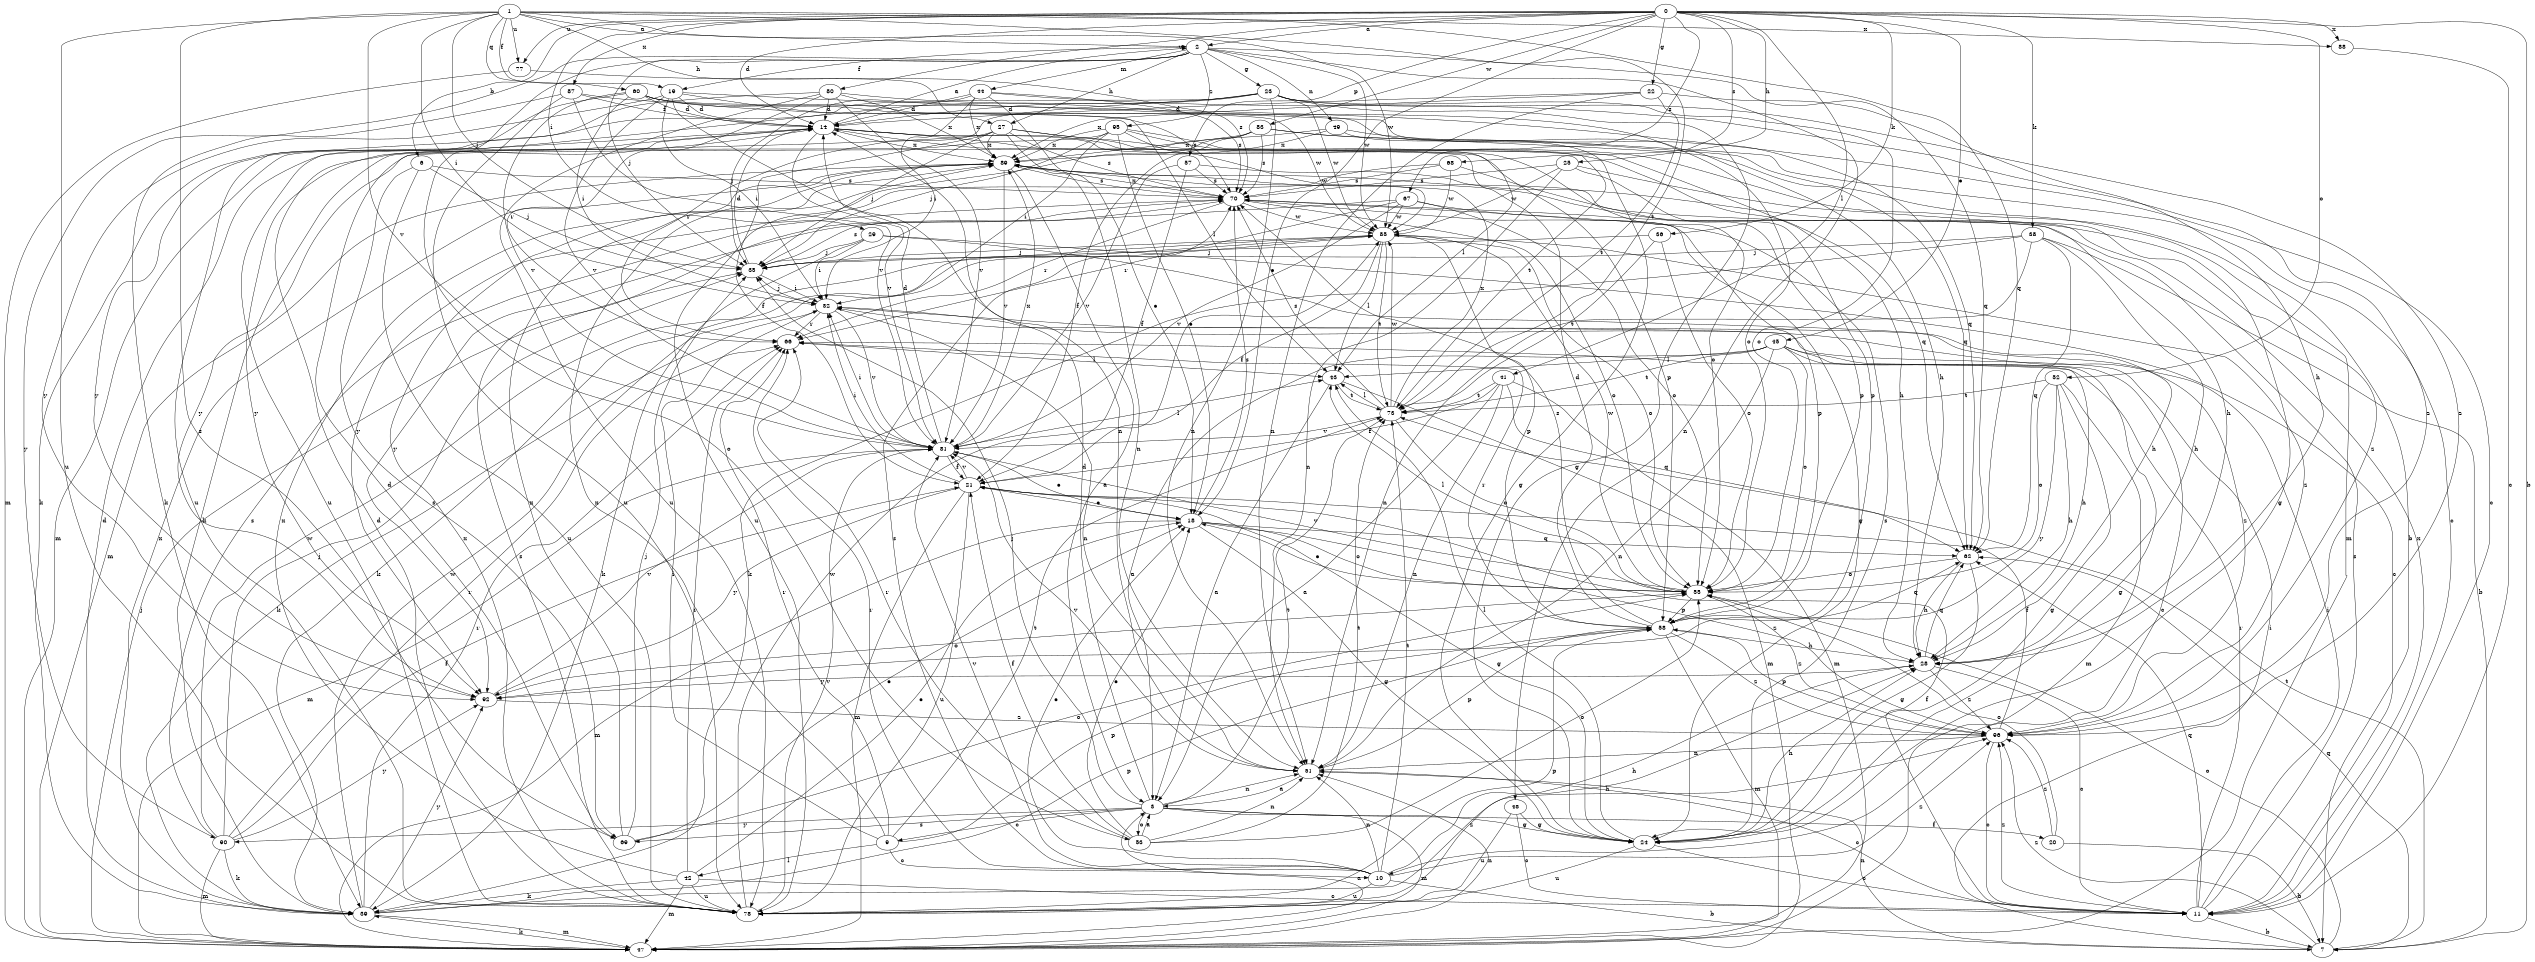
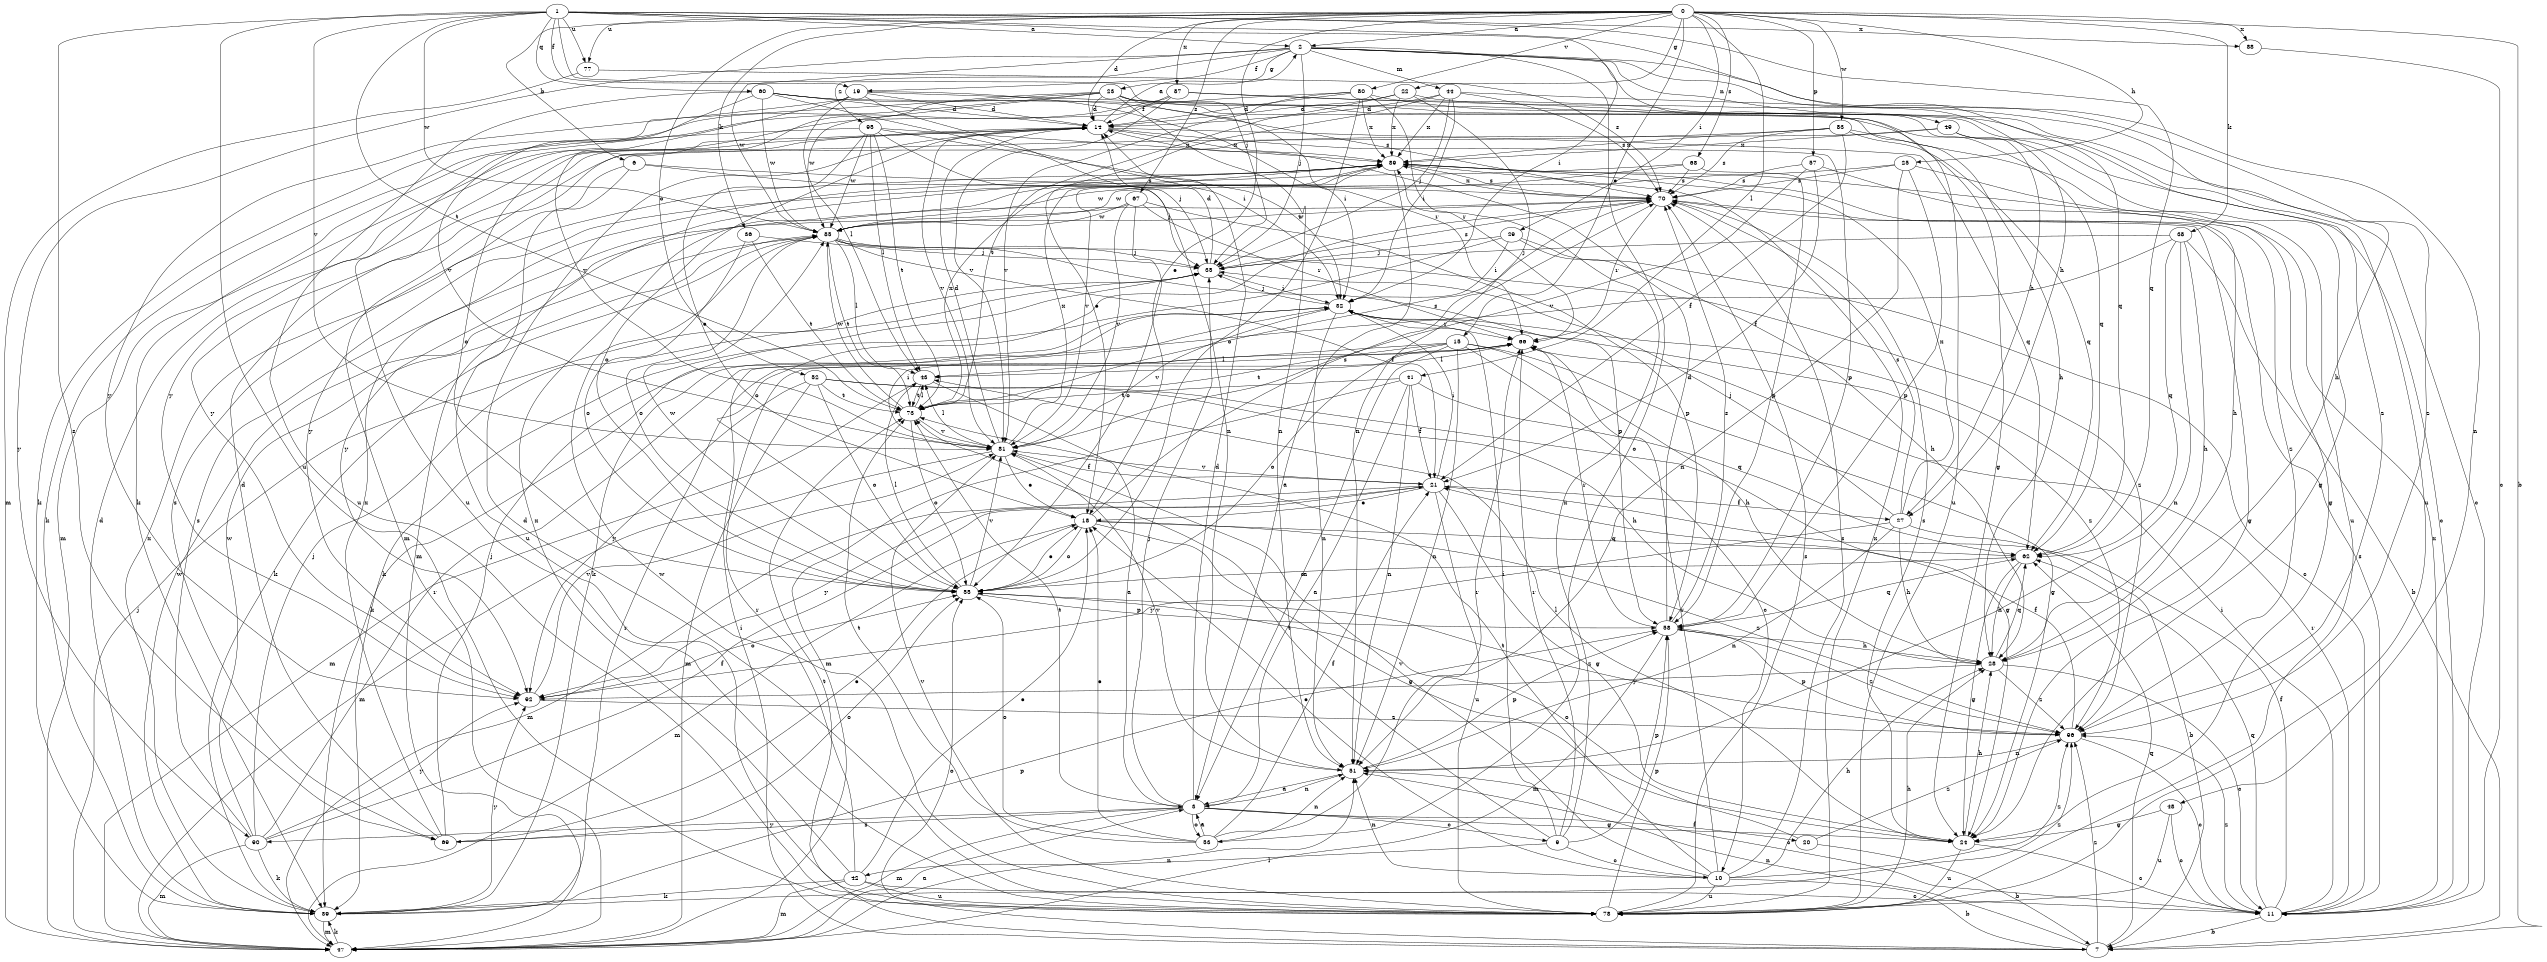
edge "27" -> "21": reversed
node "45": label "45" -> "15"
